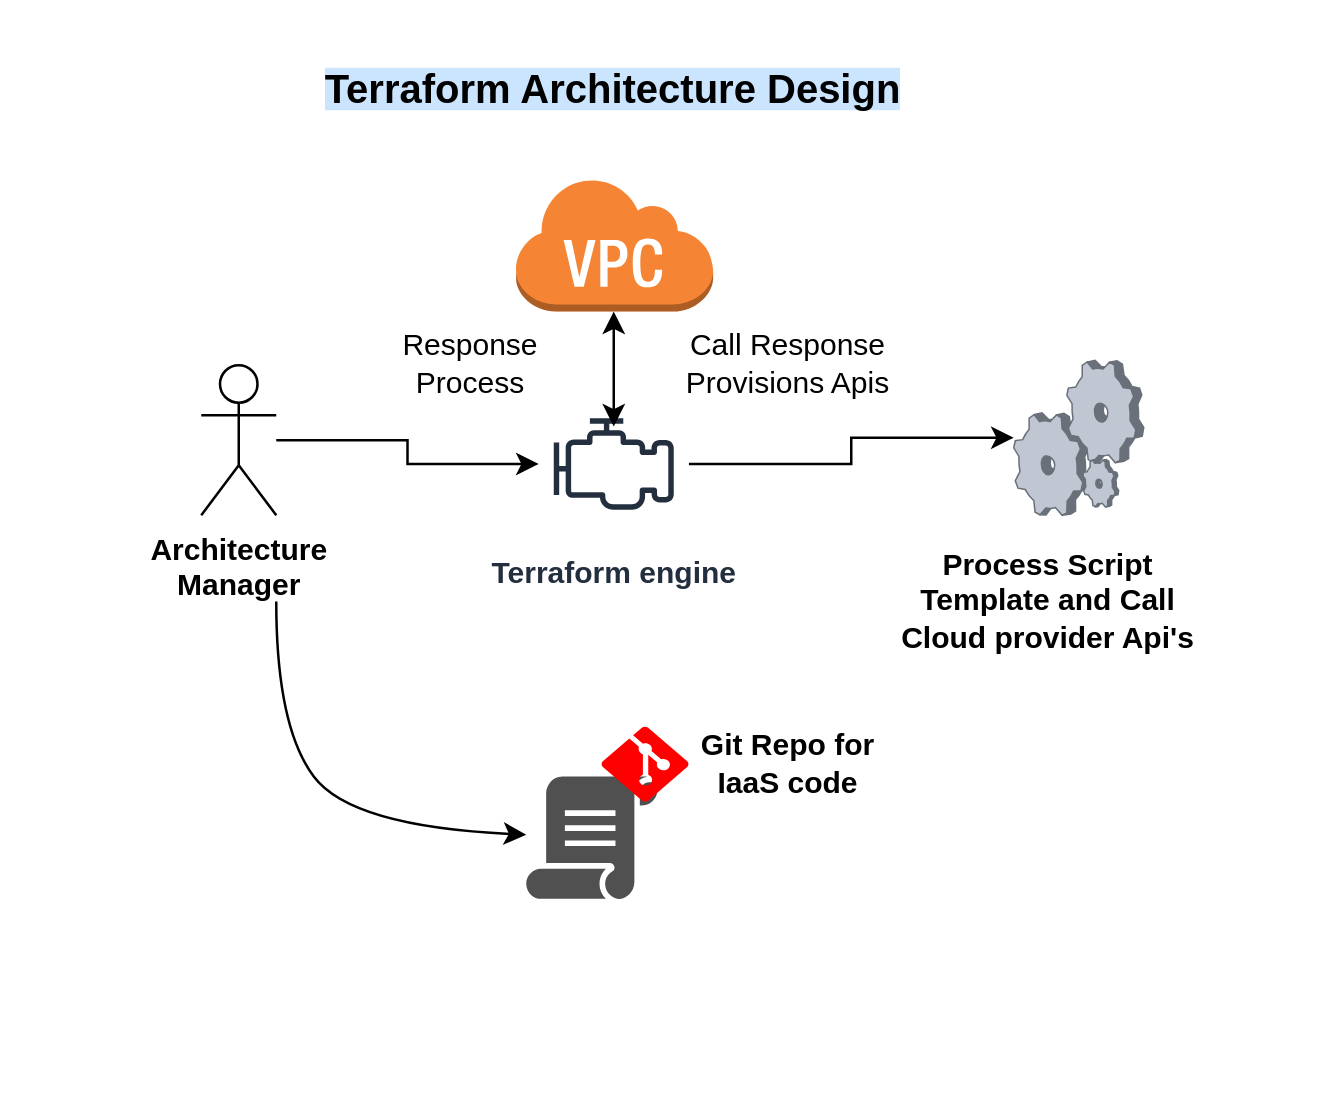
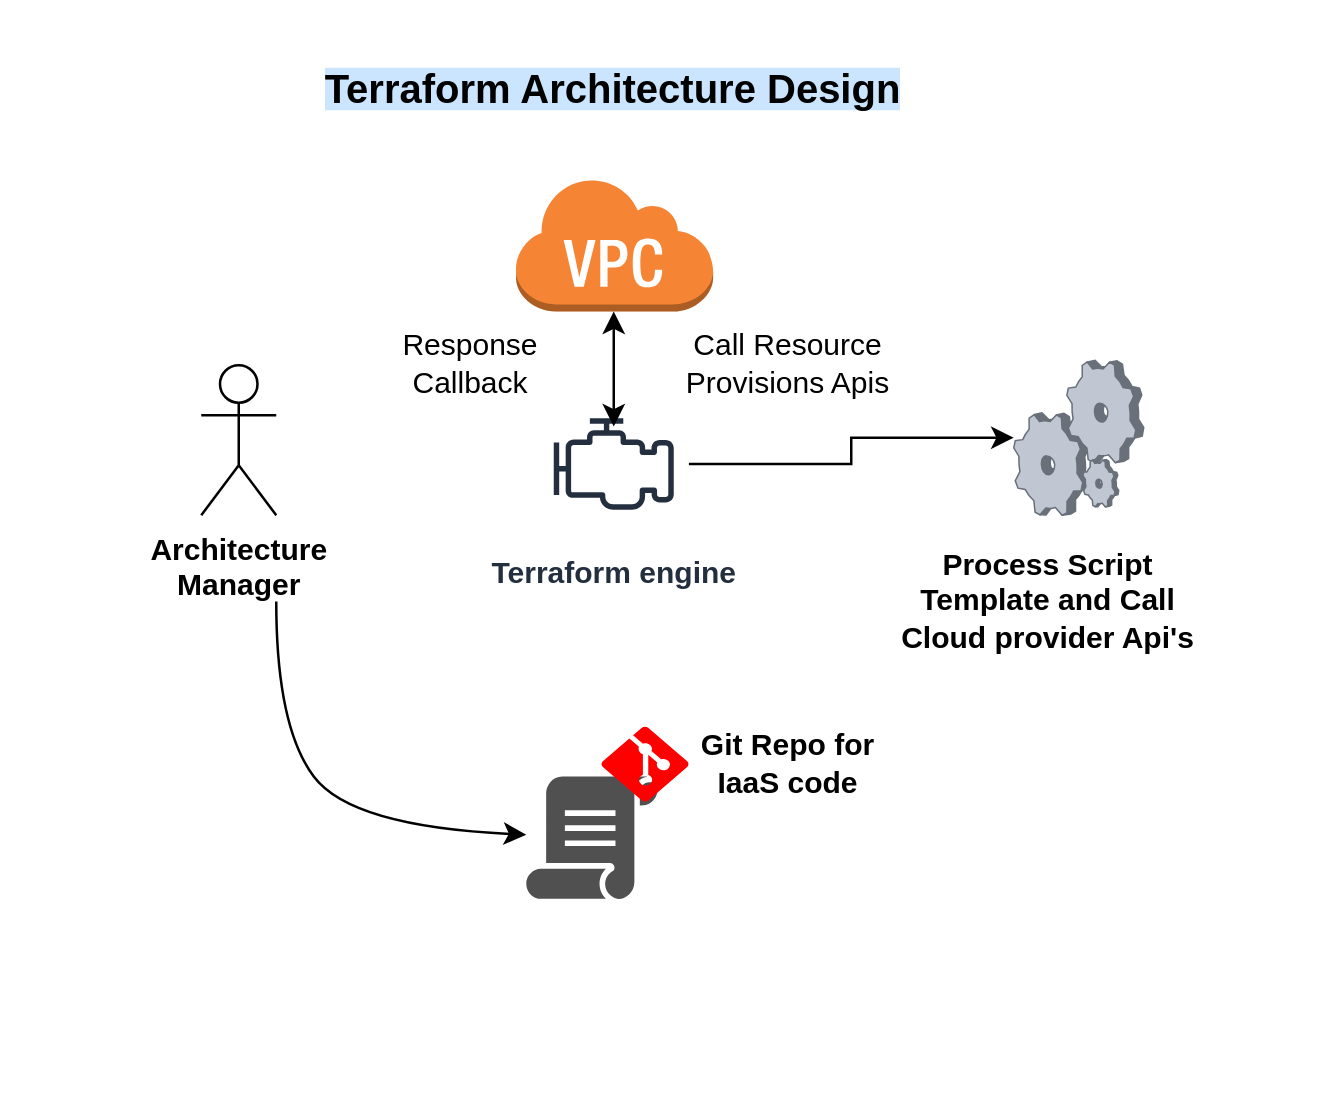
node "Response Process": label "Response Process" -> "Response Callback"
node "Call Response Provisions Apis": label "Call Response Provisions Apis" -> "Call Resource Provisions Apis"
edge "Architecture Manager" -> "Terraform engine": removed
